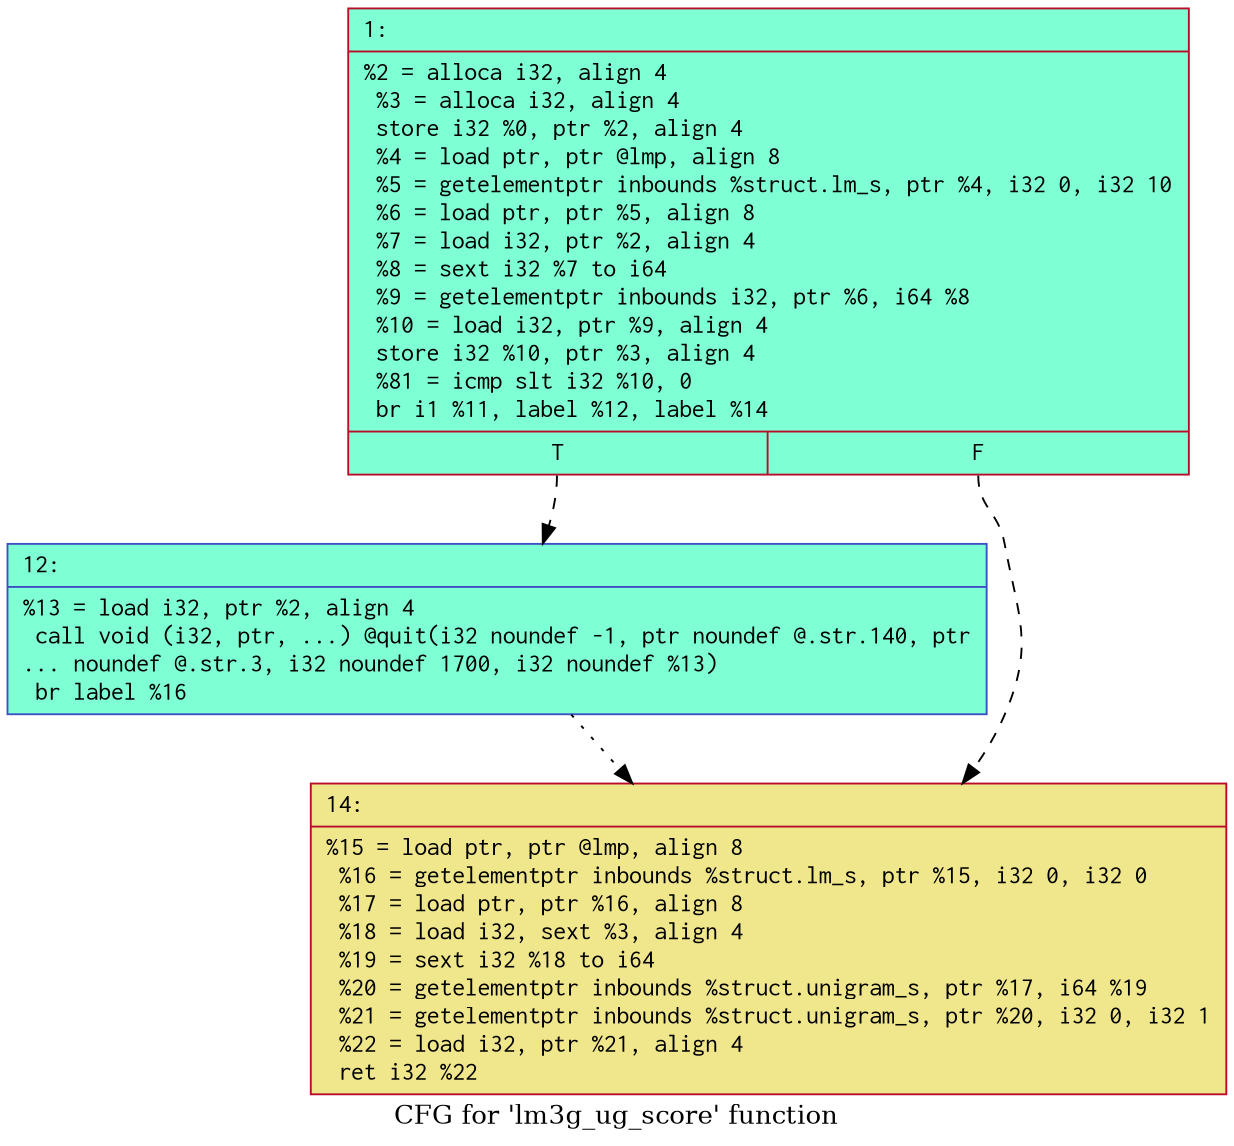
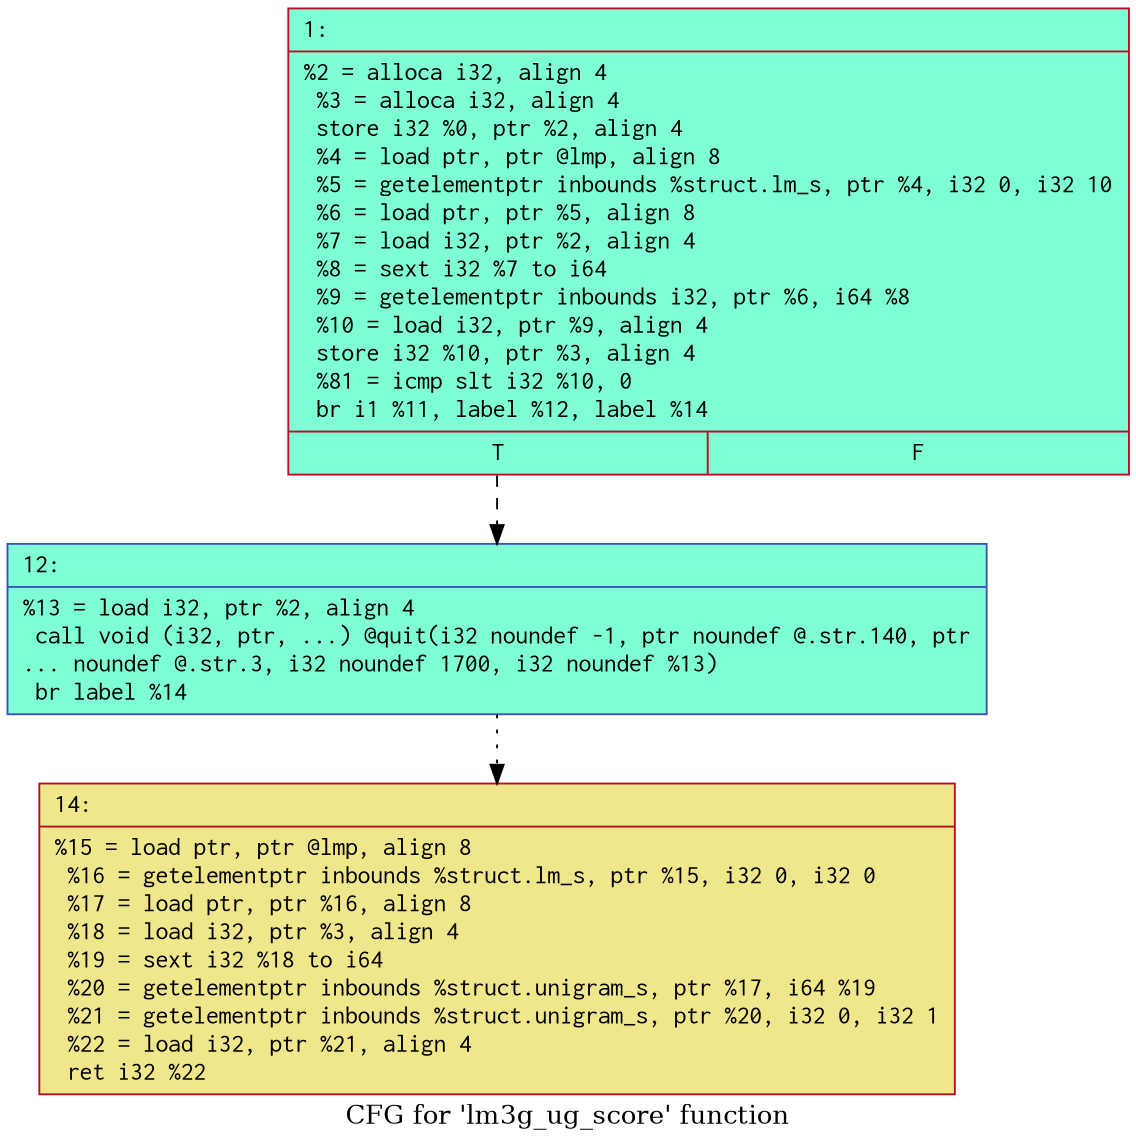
edge "1:" -> "14:": removed
node "12:": text "br label %16" -> "br label %14"
node "14:": text "%18 = load i32, sext %3, align 4" -> "%18 = load i32, ptr %3, align 4"
